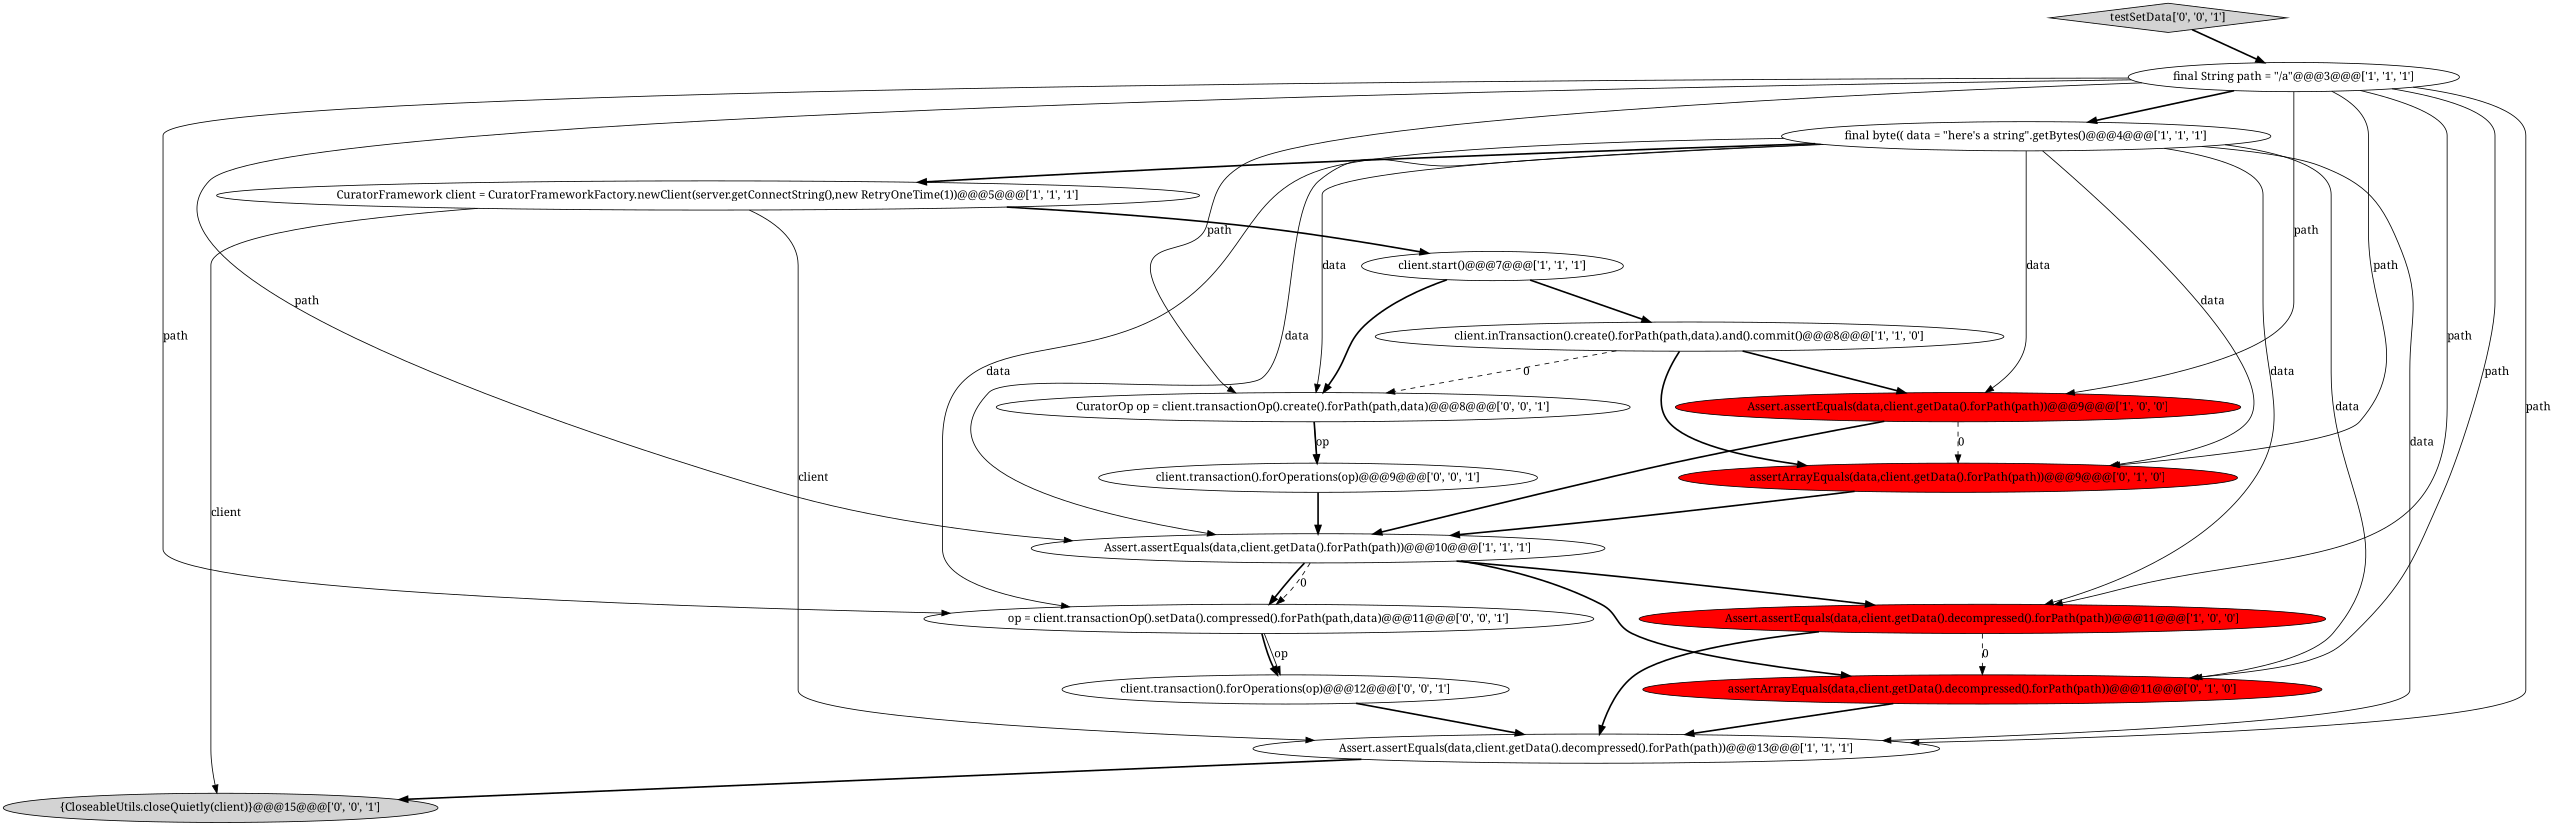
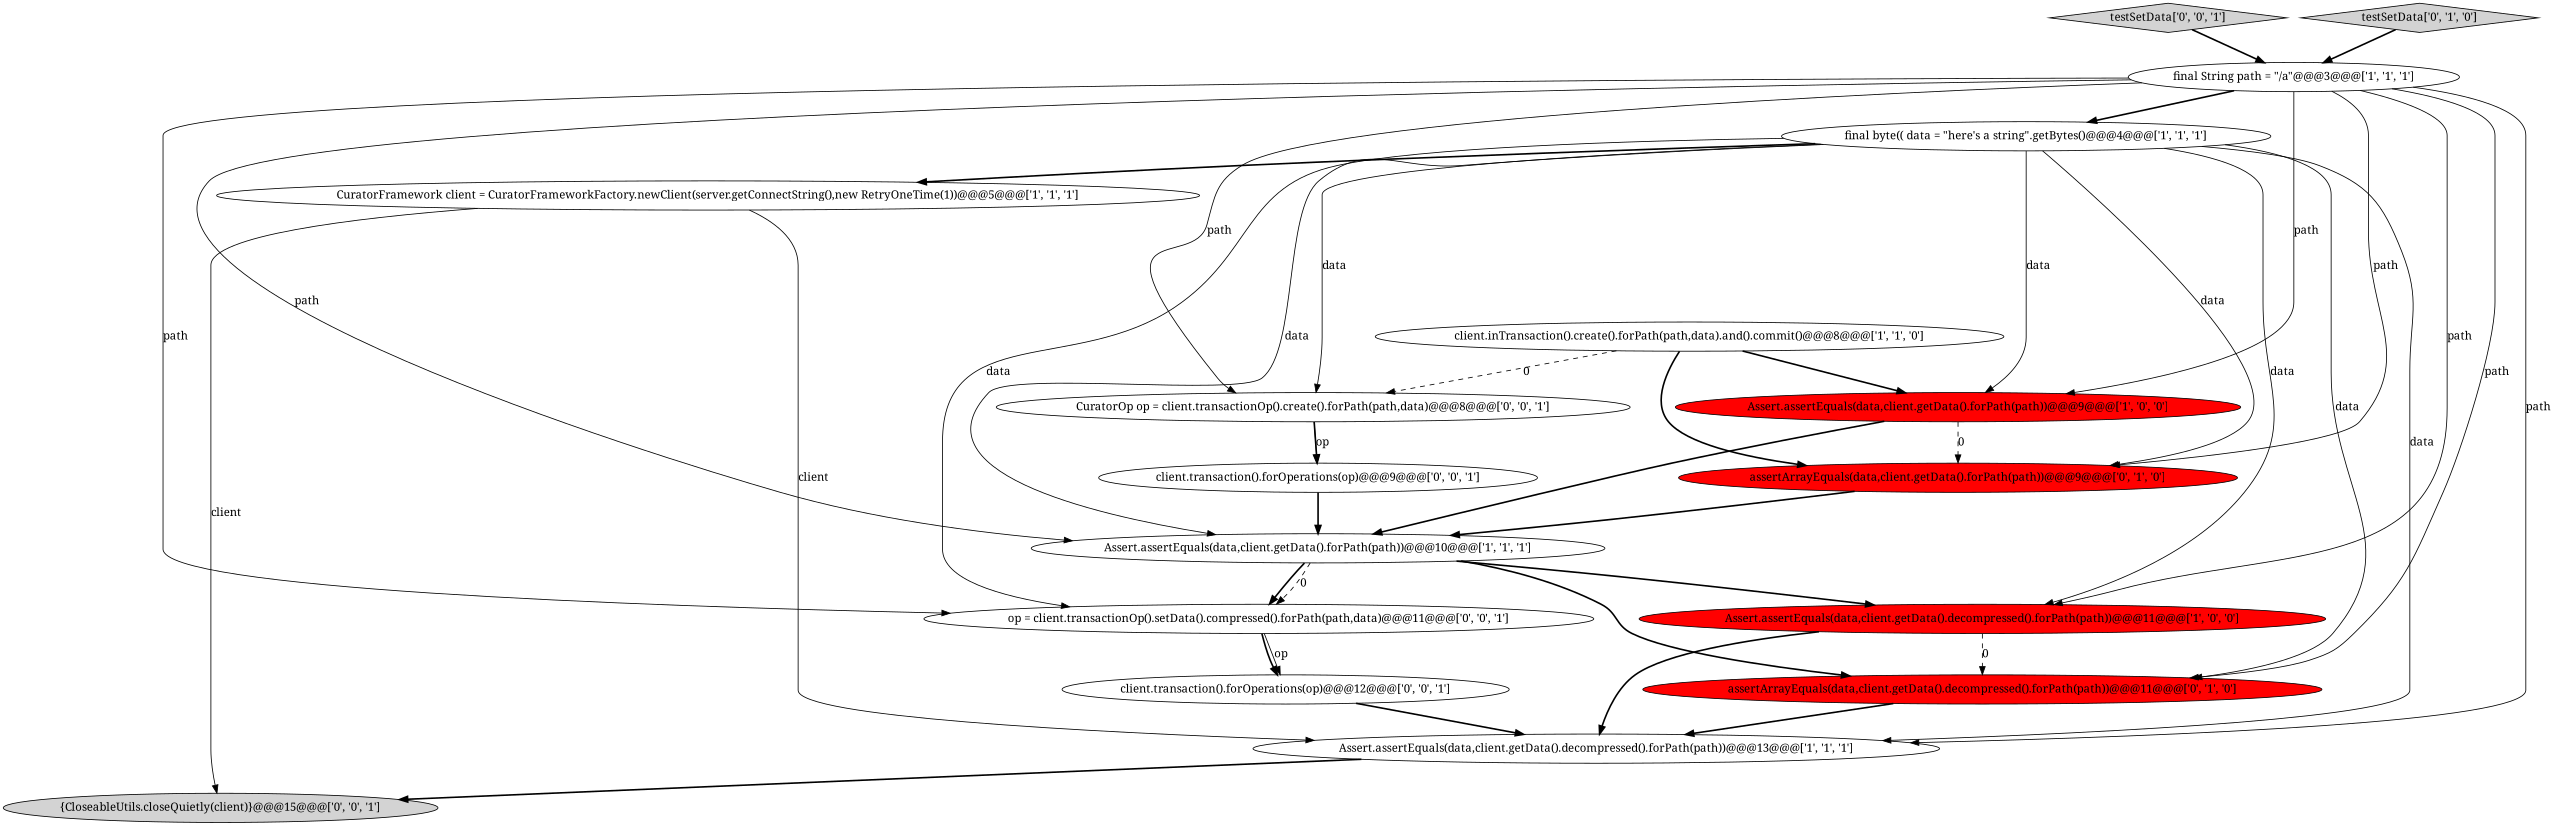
node "testSetData['0', '1', '0']": added
node "client.start()@@@7@@@['1', '1', '1']": removed
